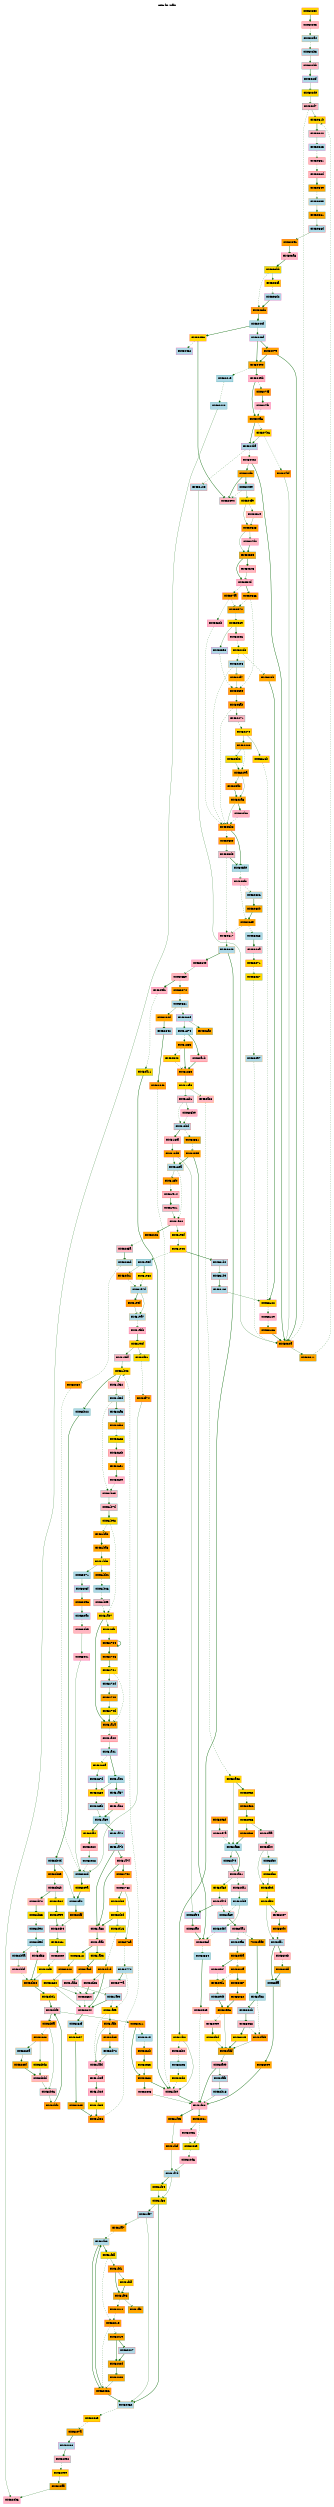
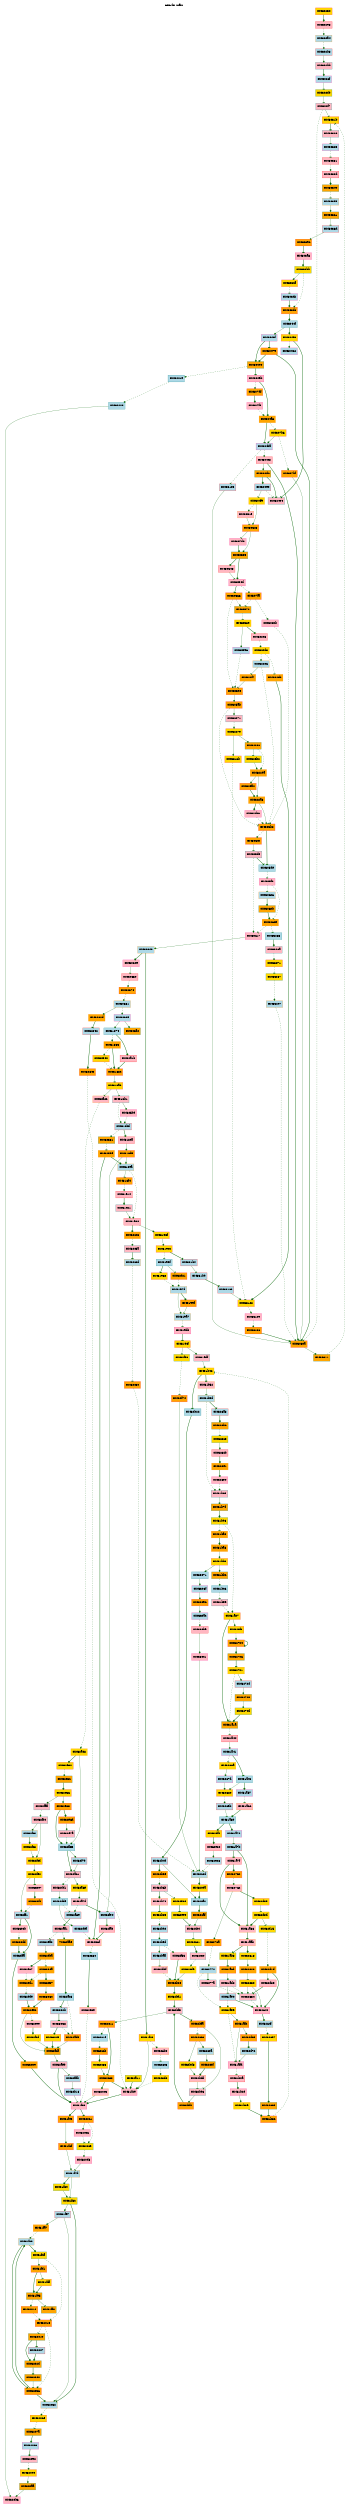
node "0x4329fc": removed
node "0x431b7d": fillcolor lightpink -> orange
edge "0x432e63" -> "0x432e6d": added
